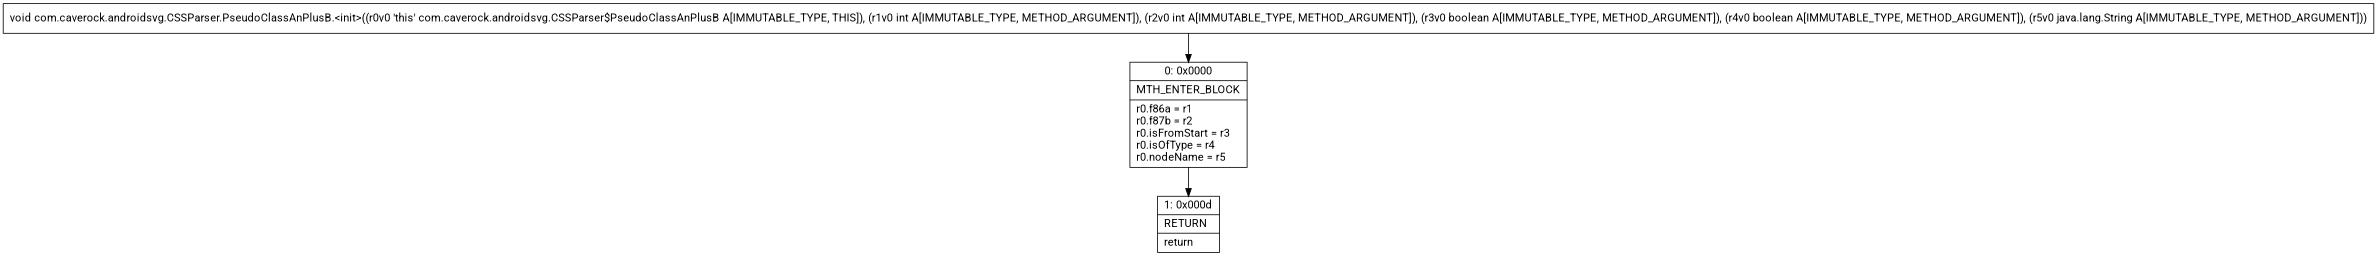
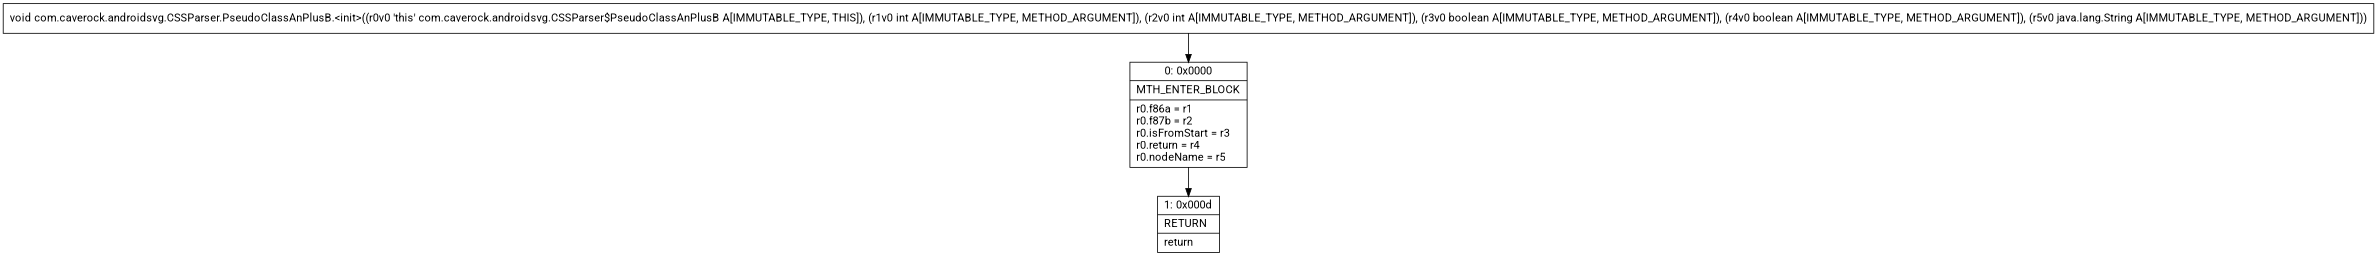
node "0: 0x0000": text "r0.isOfType = r4" -> "r0.return = r4"
